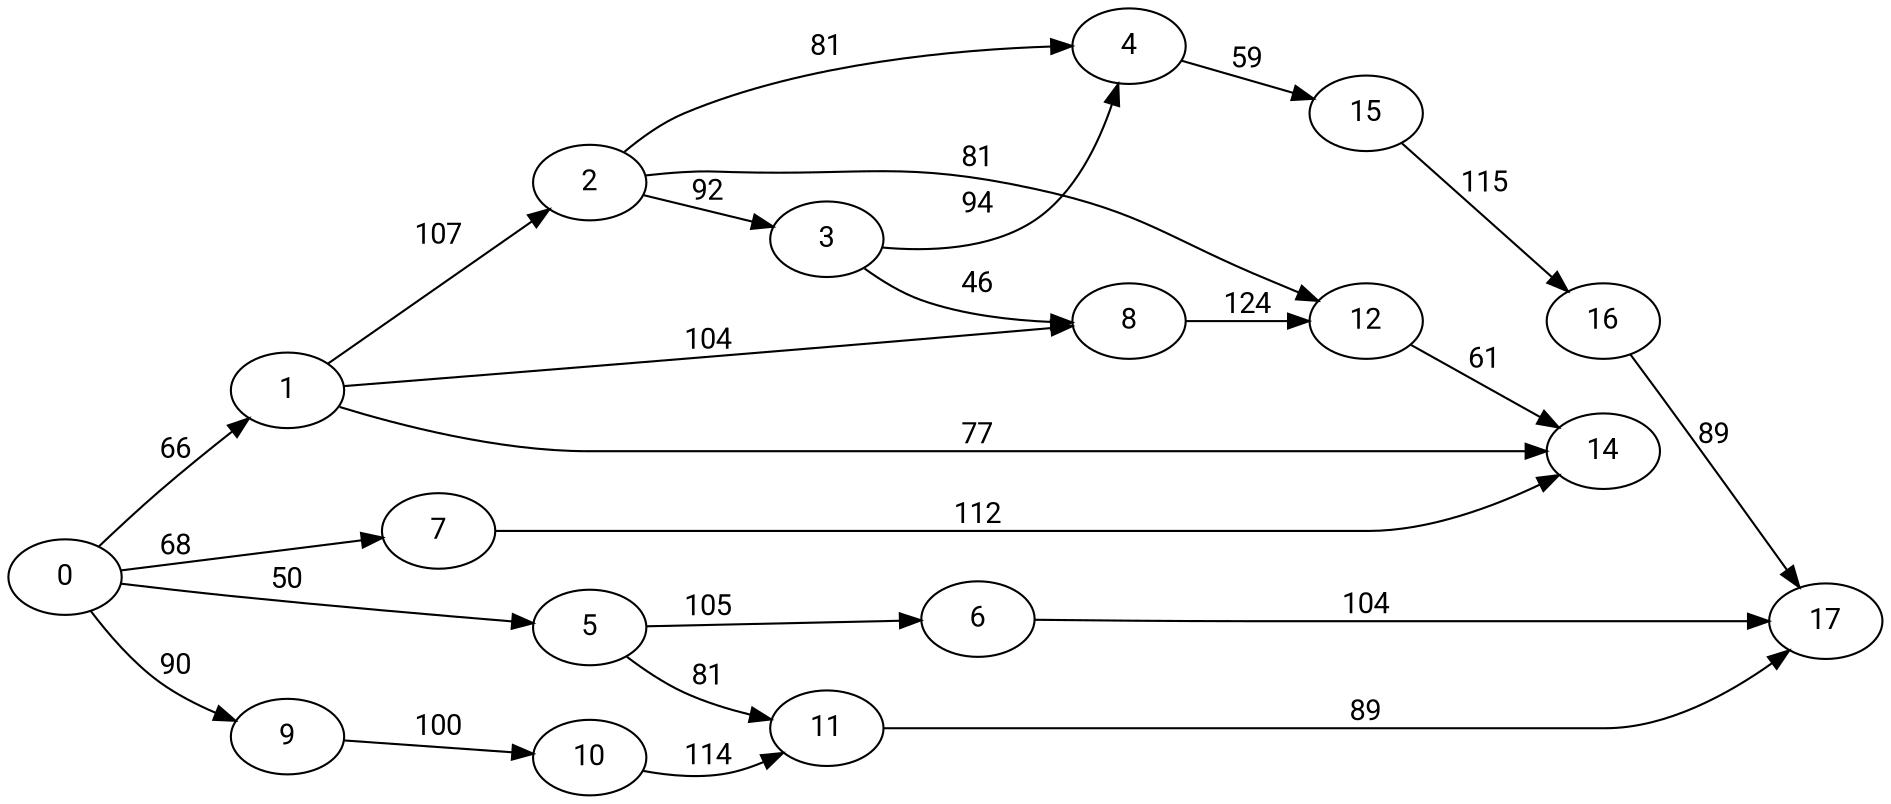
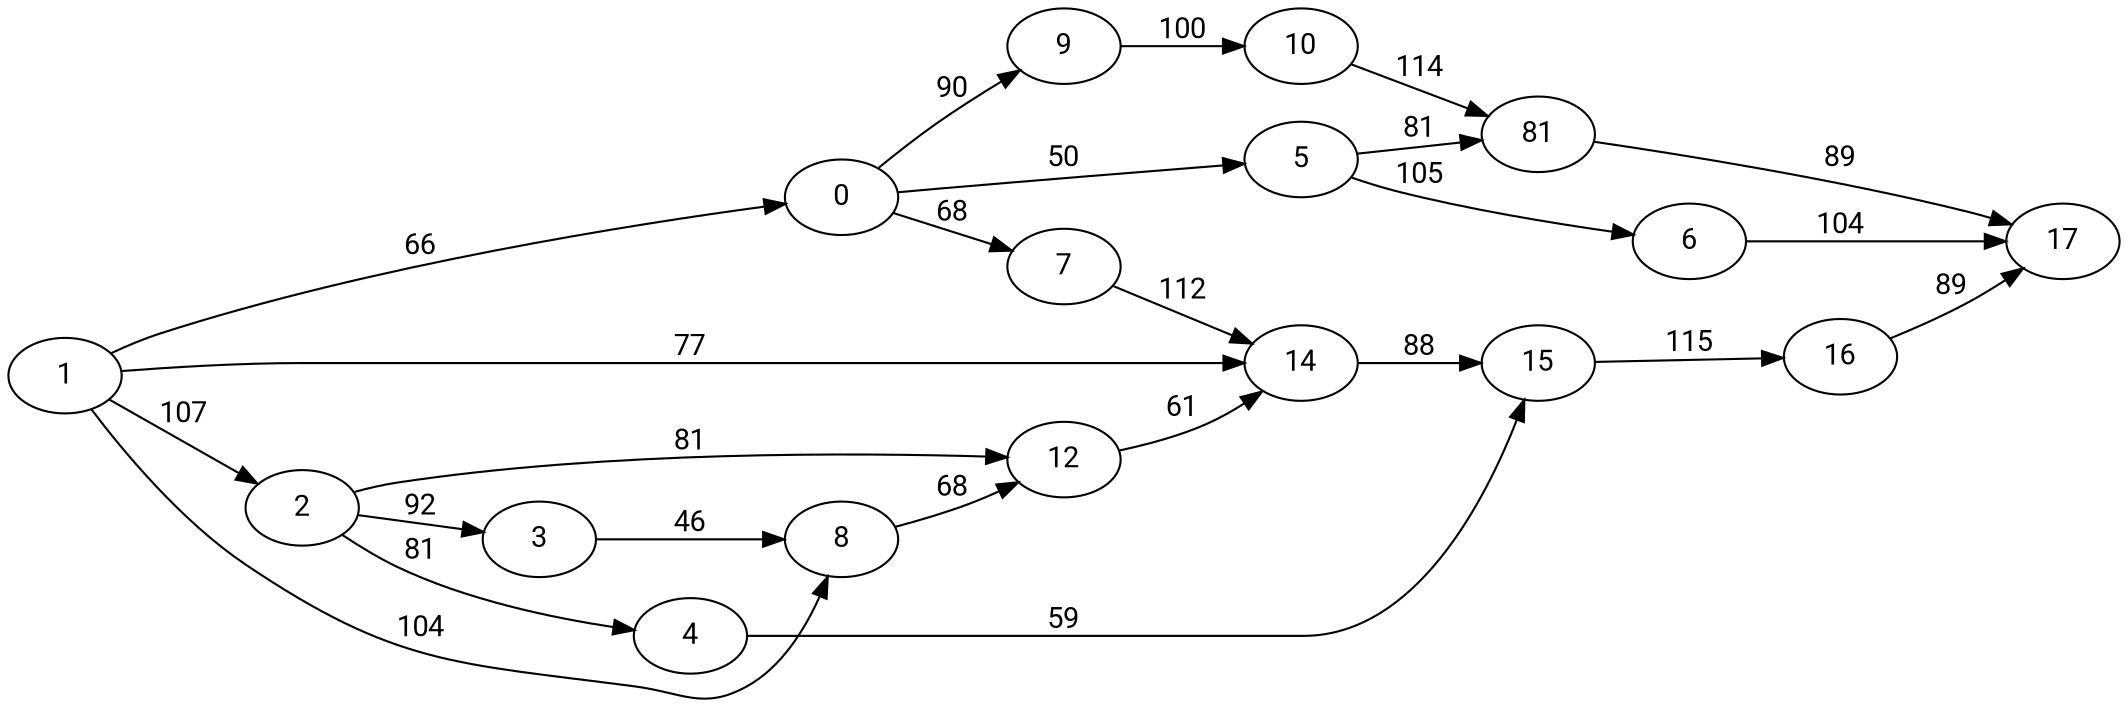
edge "3" -> "4": removed, label "94"
edge "8" -> "12": label "124" -> "68"
edge "14" -> "15": added, label "88"
edge "0" -> "1": reversed
node "11": label "11" -> "81"
